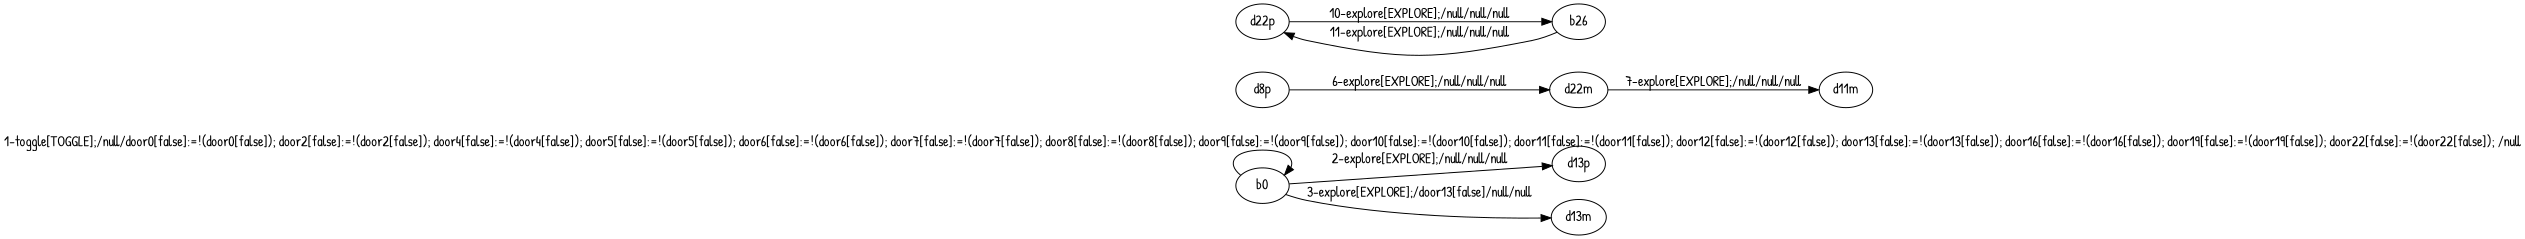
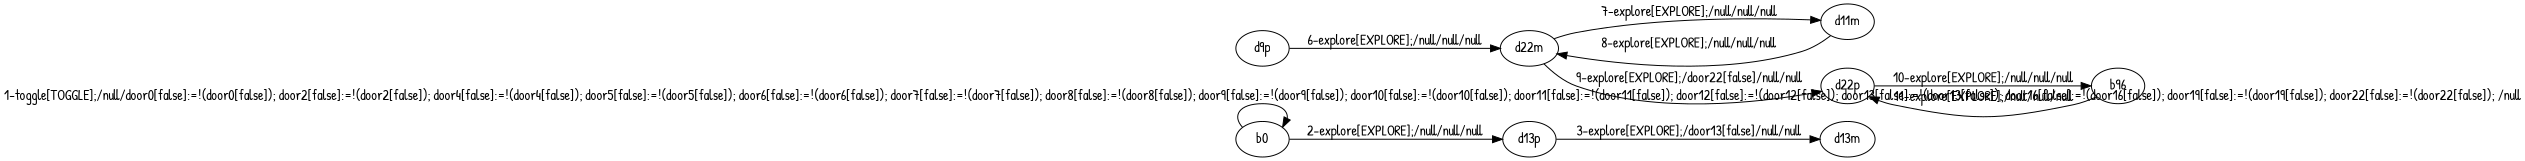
node "b26": label "b26" -> "b96"
edge "d11m" -> "d22m": added, label "8-explore[EXPLORE];/null/null/null"
node "d8p": label "d8p" -> "d9p"
edge "d22m" -> "d22p": added, label "9-explore[EXPLORE];/door22[false]/null/null"
edge "b0" -> "d13m": now "d13p" -> "d13m"
